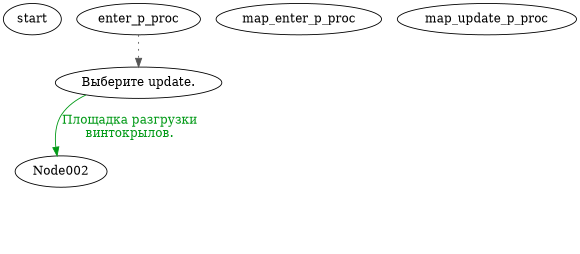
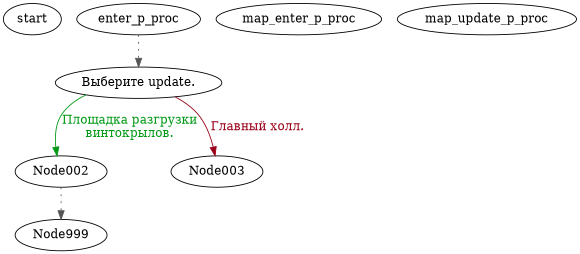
node "Node003": added
node "Node999": added
